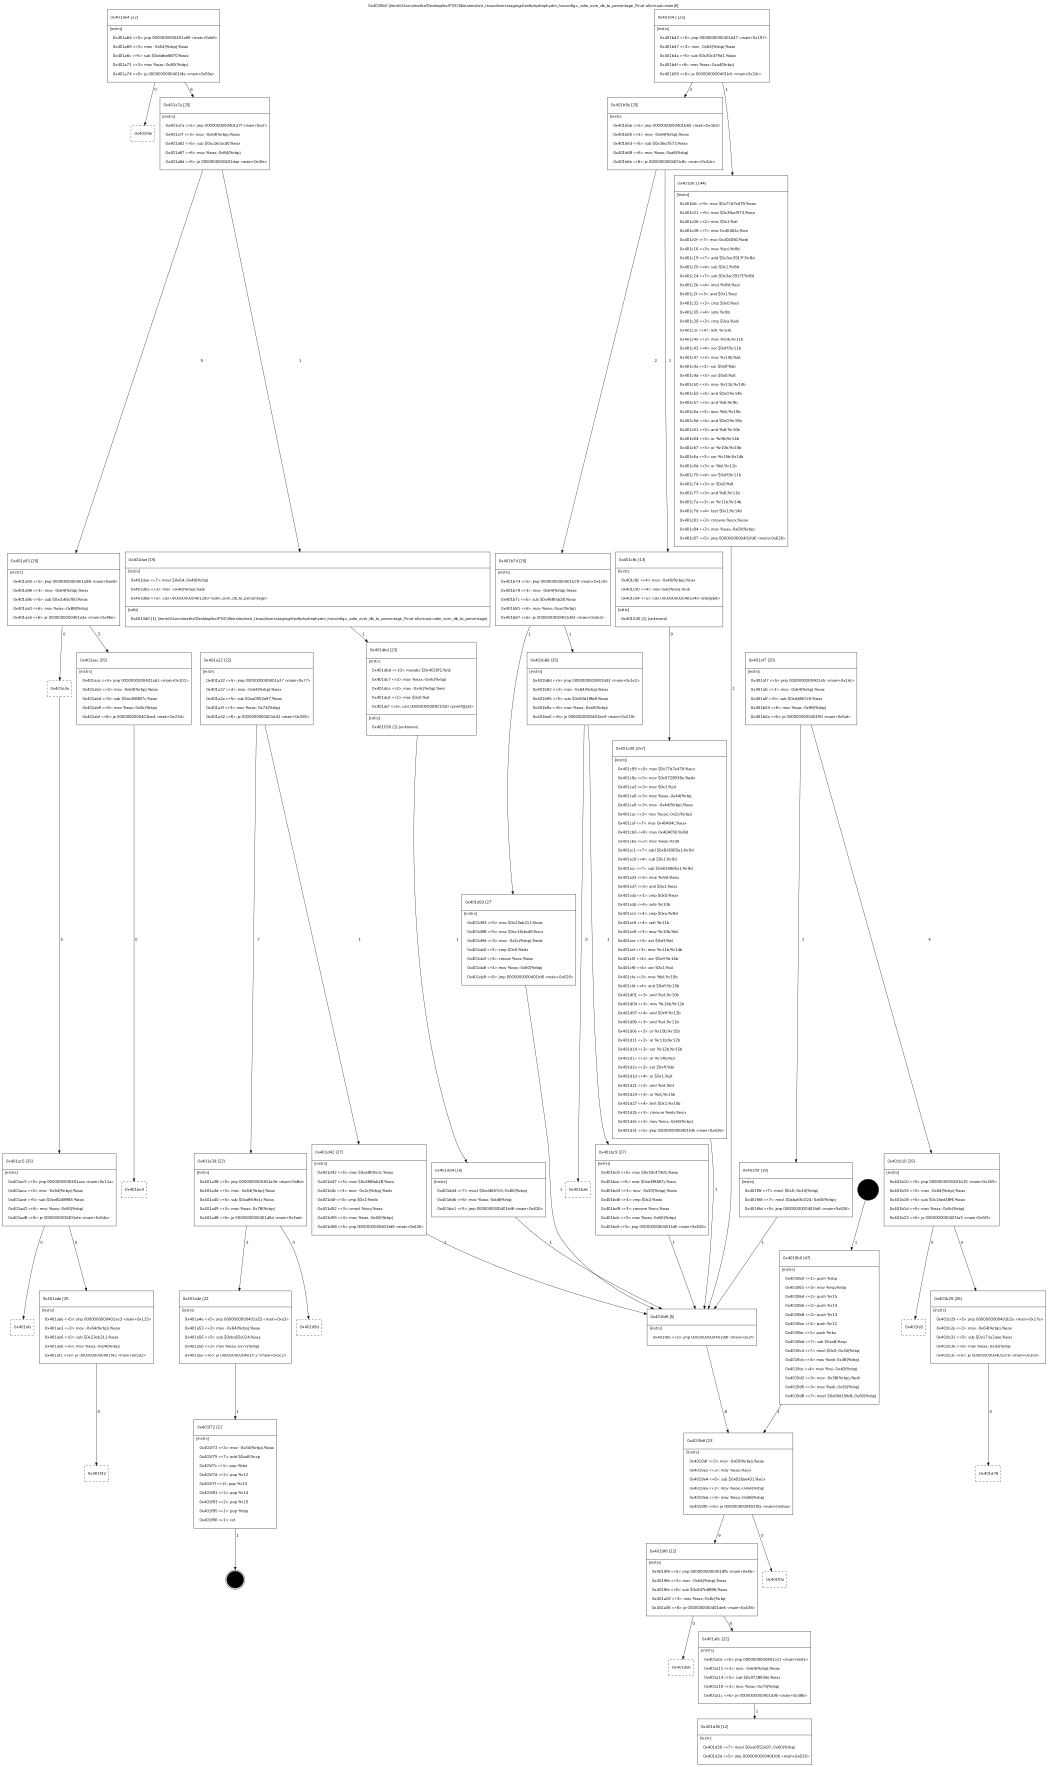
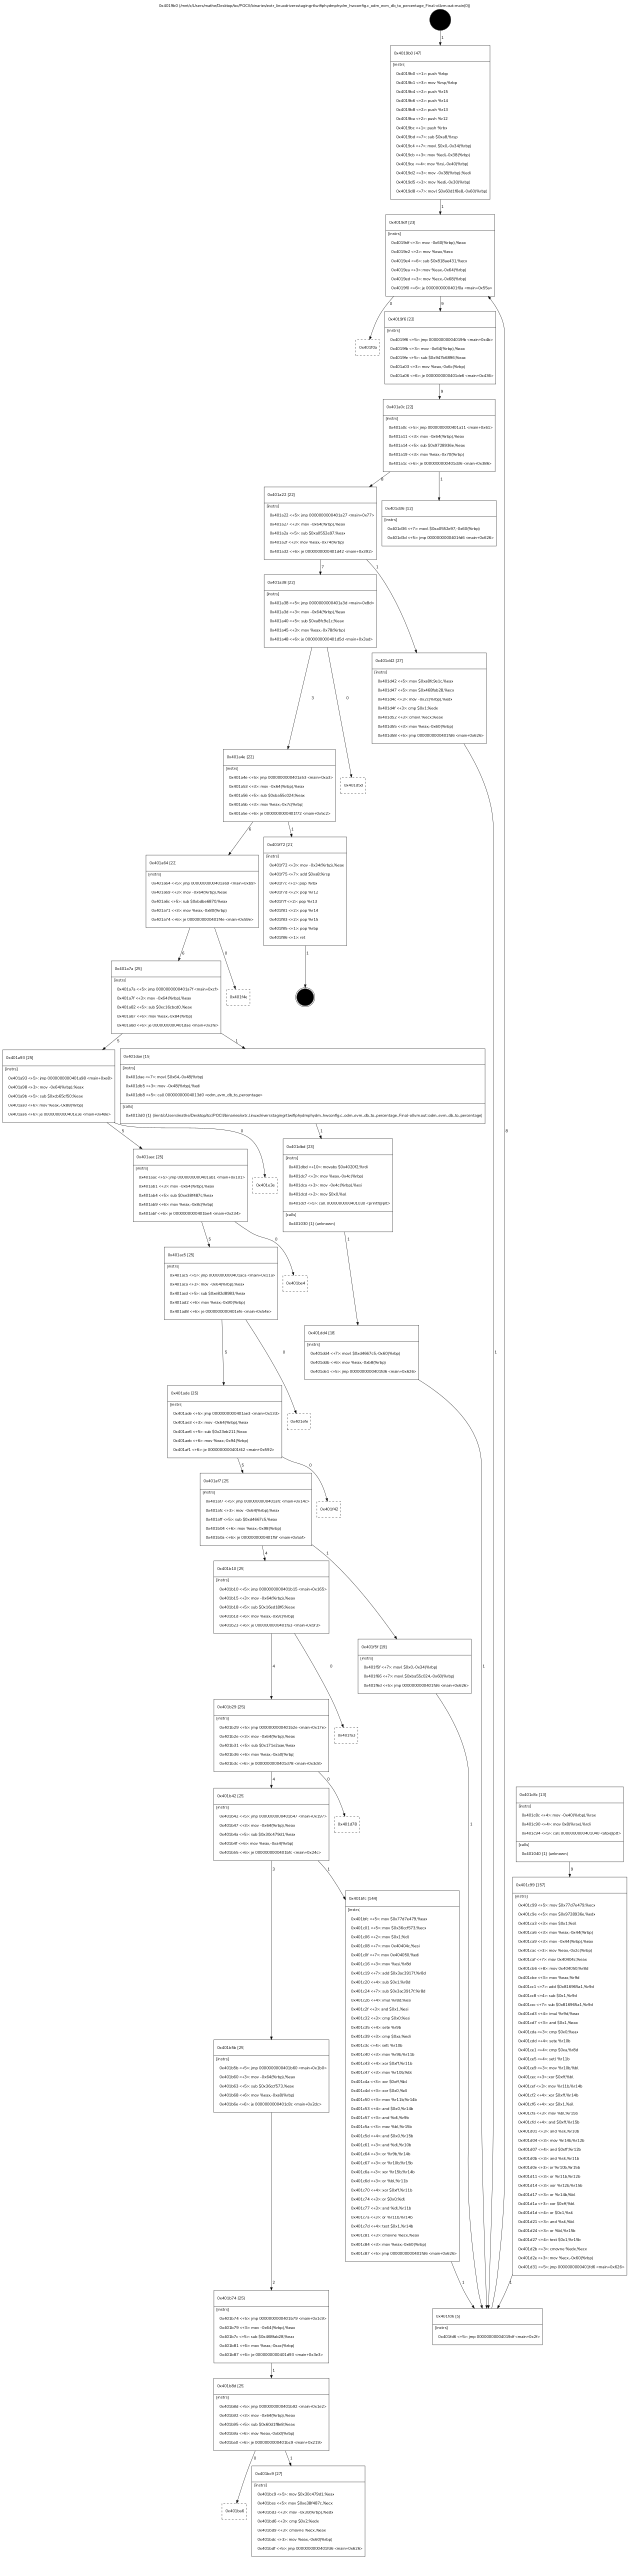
edge "0x401b5b [25]" -> "0x401c8c [13]": removed, label "1"
edge "0x401a0c [22]" -> "0x401a22 [22]": added, label "8"
edge "0x401a4e [22]" -> "0x401a64 [22]": added, label "6"
edge "0x401e3e" -> "0x401ac5 [25]": now "0x401aac [25]" -> "0x401ac5 [25]"
node "0x401d93 [27]": removed
edge "0x401bc9 [27]" -> "0x401fd6 [5]": removed, label "1"
edge "0x401ade [25]" -> "0x401af7 [25]": added, label "5"
node "0x401de6": removed
edge "0x401b29 [25]" -> "0x401b42 [25]": added, label "4"
